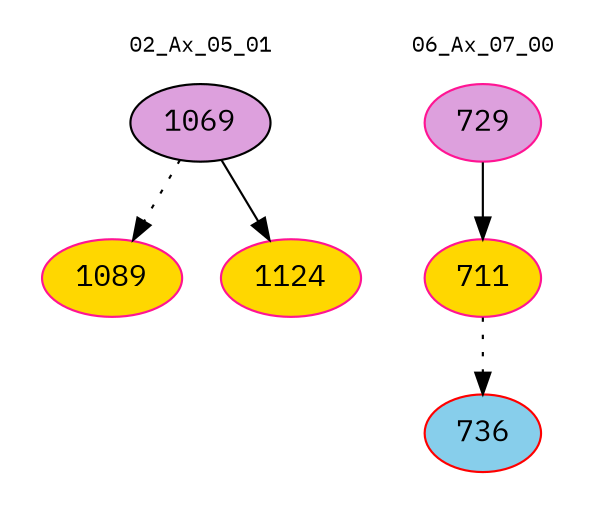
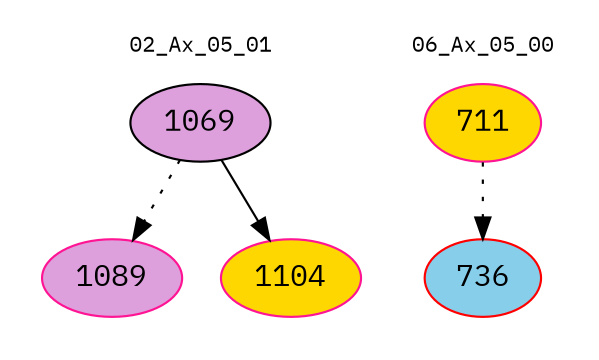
cluster "06_Ax_07_00": label "06_Ax_07_00" -> "06_Ax_05_00"
node "729": removed
node "1089": fillcolor gold -> plum
node "1124": label "1124" -> "1104"
